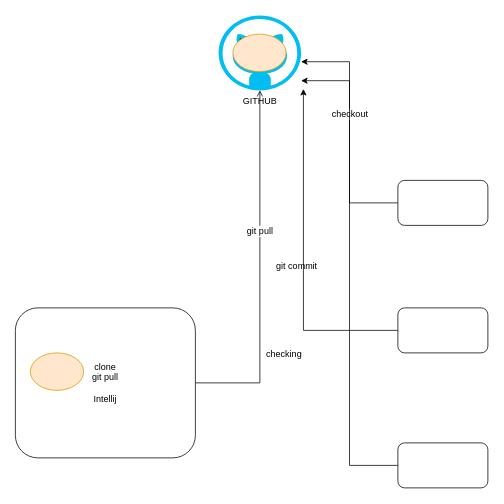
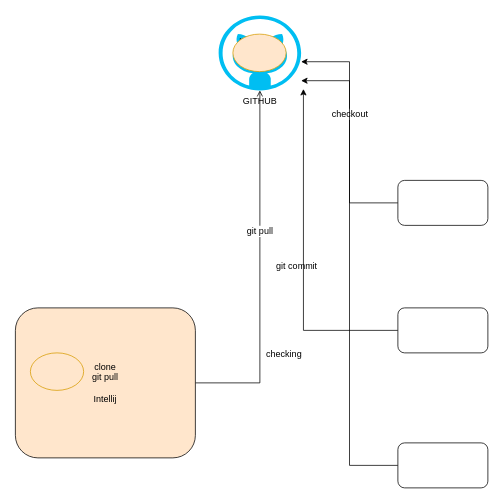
node "clone git pull Intellij": fillcolor #ffffff -> #ffe6cc
